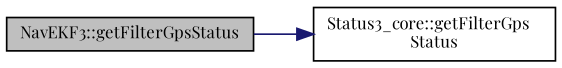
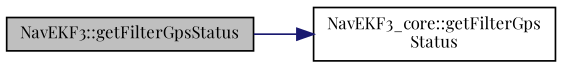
node "Status3_core::getFilterGps Status": label "Status3_core::getFilterGps Status" -> "NavEKF3_core::getFilterGps Status"
